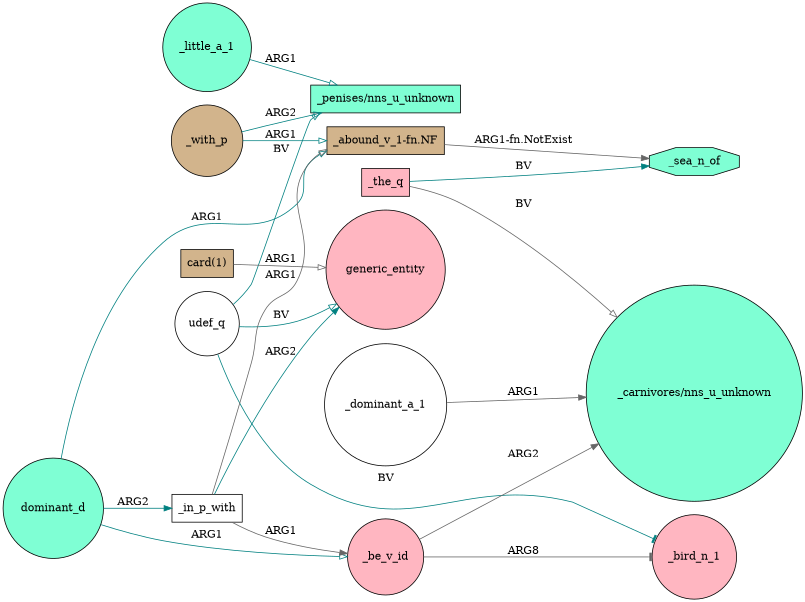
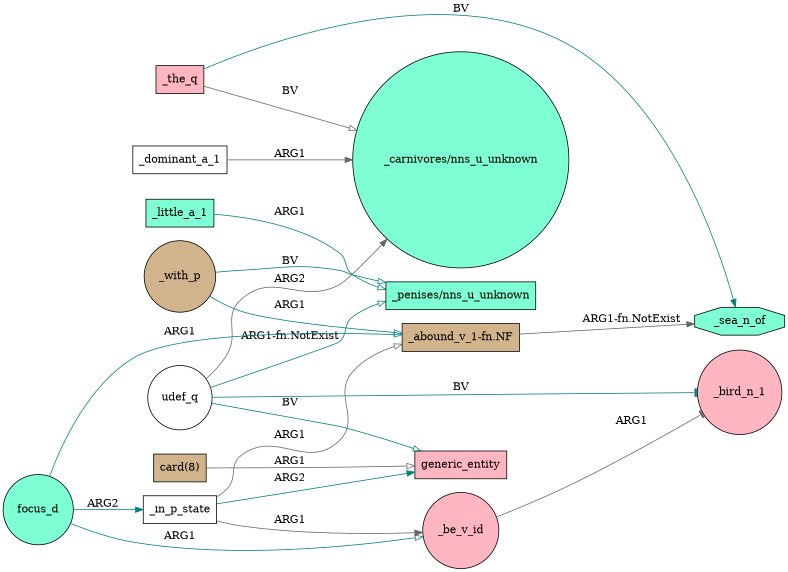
node "_little_a_1": shape circle -> box
edge "_with_p" -> "_penises/nns_u_unknown": label "ARG2" -> "BV"
edge "udef_q" -> "_penises/nns_u_unknown": label "BV" -> "ARG1-fn.NotExist"
node "card(1)": label "card(1)" -> "card(8)"
node "generic_entity": shape circle -> box
node "_dominant_a_1": shape circle -> box
edge "_be_v_id" -> "_carnivores/nns_u_unknown": now "udef_q" -> "_carnivores/nns_u_unknown"
node "dominant_d": label "dominant_d" -> "focus_d"
node "_in_p_with": label "_in_p_with" -> "_in_p_state"
edge "_be_v_id" -> "_bird_n_1": label "ARG8" -> "ARG1"
